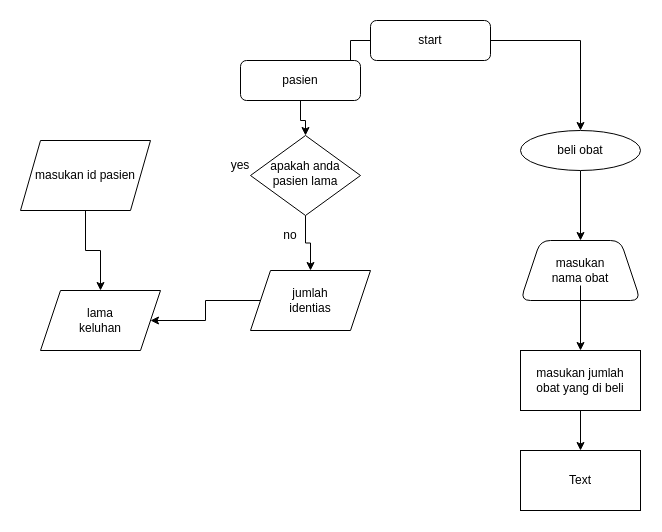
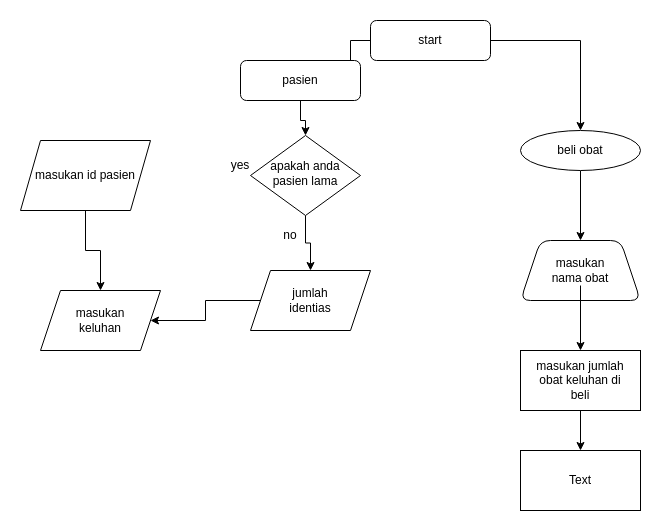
node "lama keluhan": label "lama keluhan" -> "masukan keluhan"
node "masukan jumlah obat yang di beli": label "masukan jumlah obat yang di beli" -> "masukan jumlah obat keluhan di beli"
